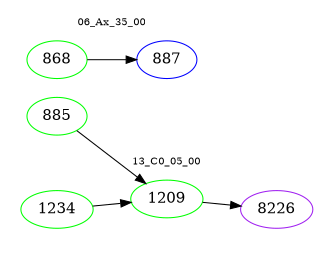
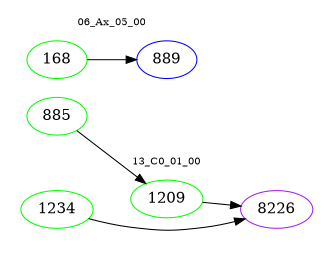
cluster "06_Ax_35_00": label "06_Ax_35_00" -> "06_Ax_05_00"
node "868": label "868" -> "168"
node "887": label "887" -> "889"
cluster "13_C0_05_00": label "13_C0_05_00" -> "13_C0_01_00"
edge "1234" -> "1209": now "1234" -> "8226"
